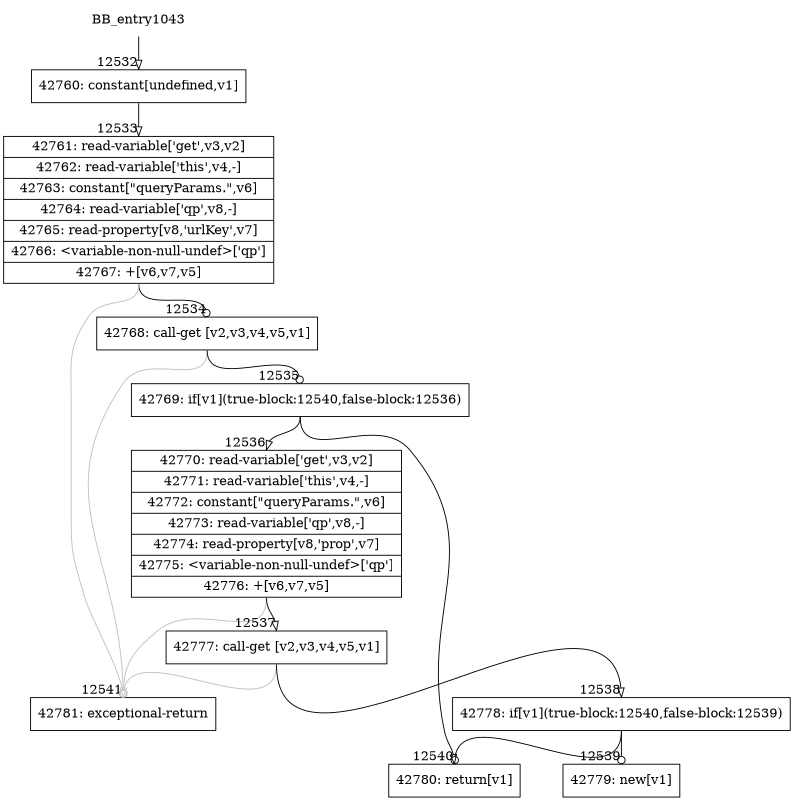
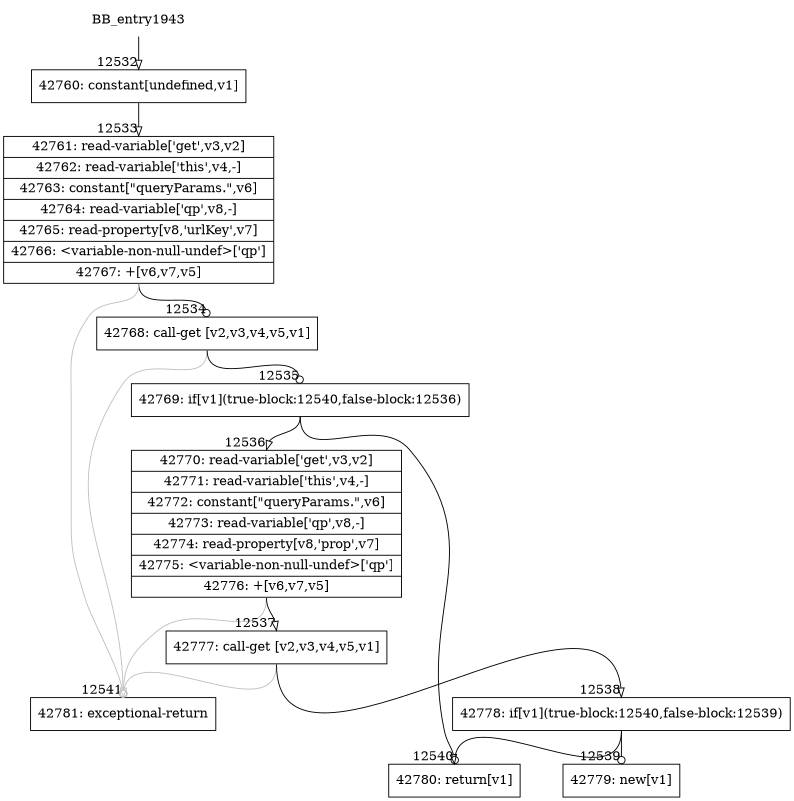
node "BB_entry1043": label "BB_entry1043" -> "BB_entry1943"
